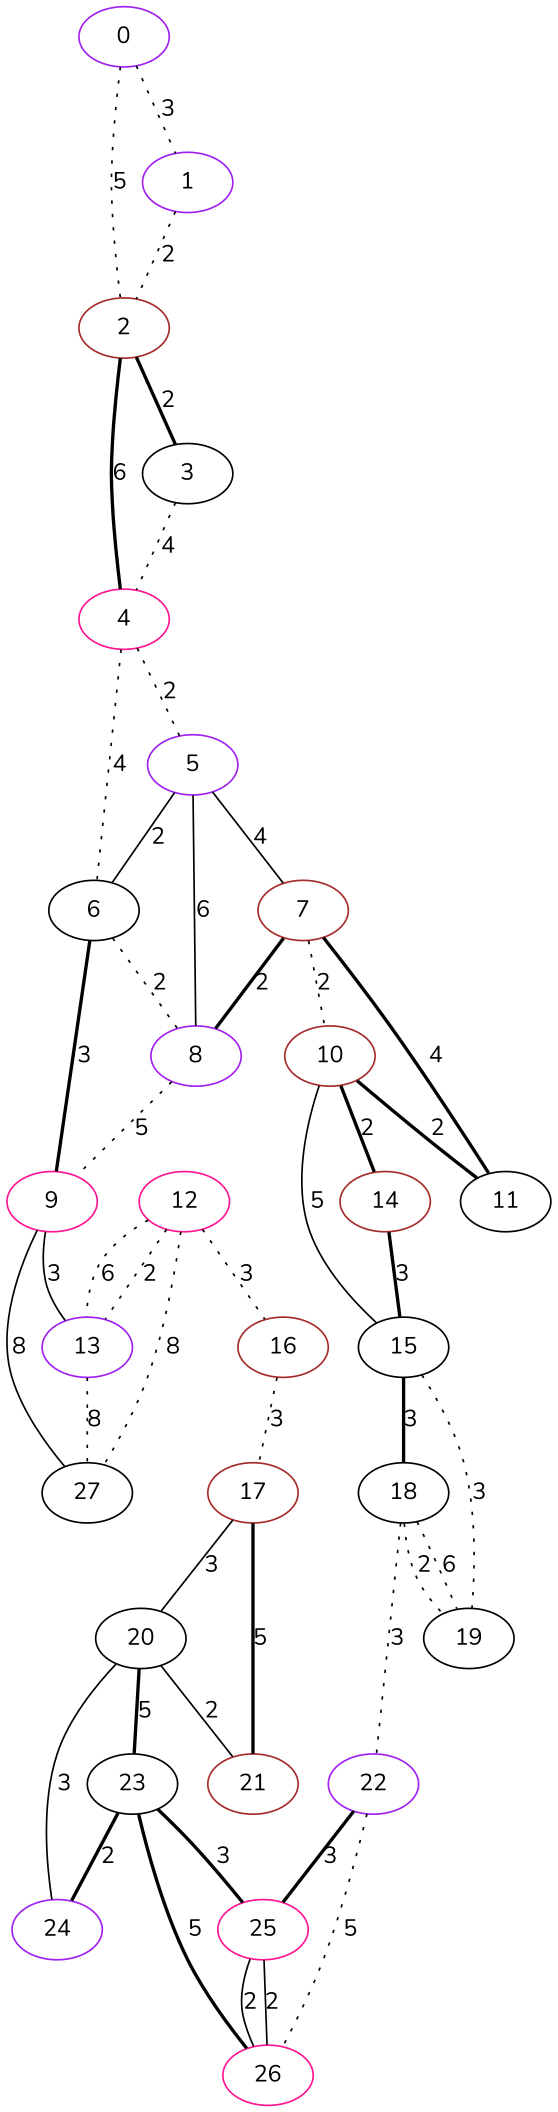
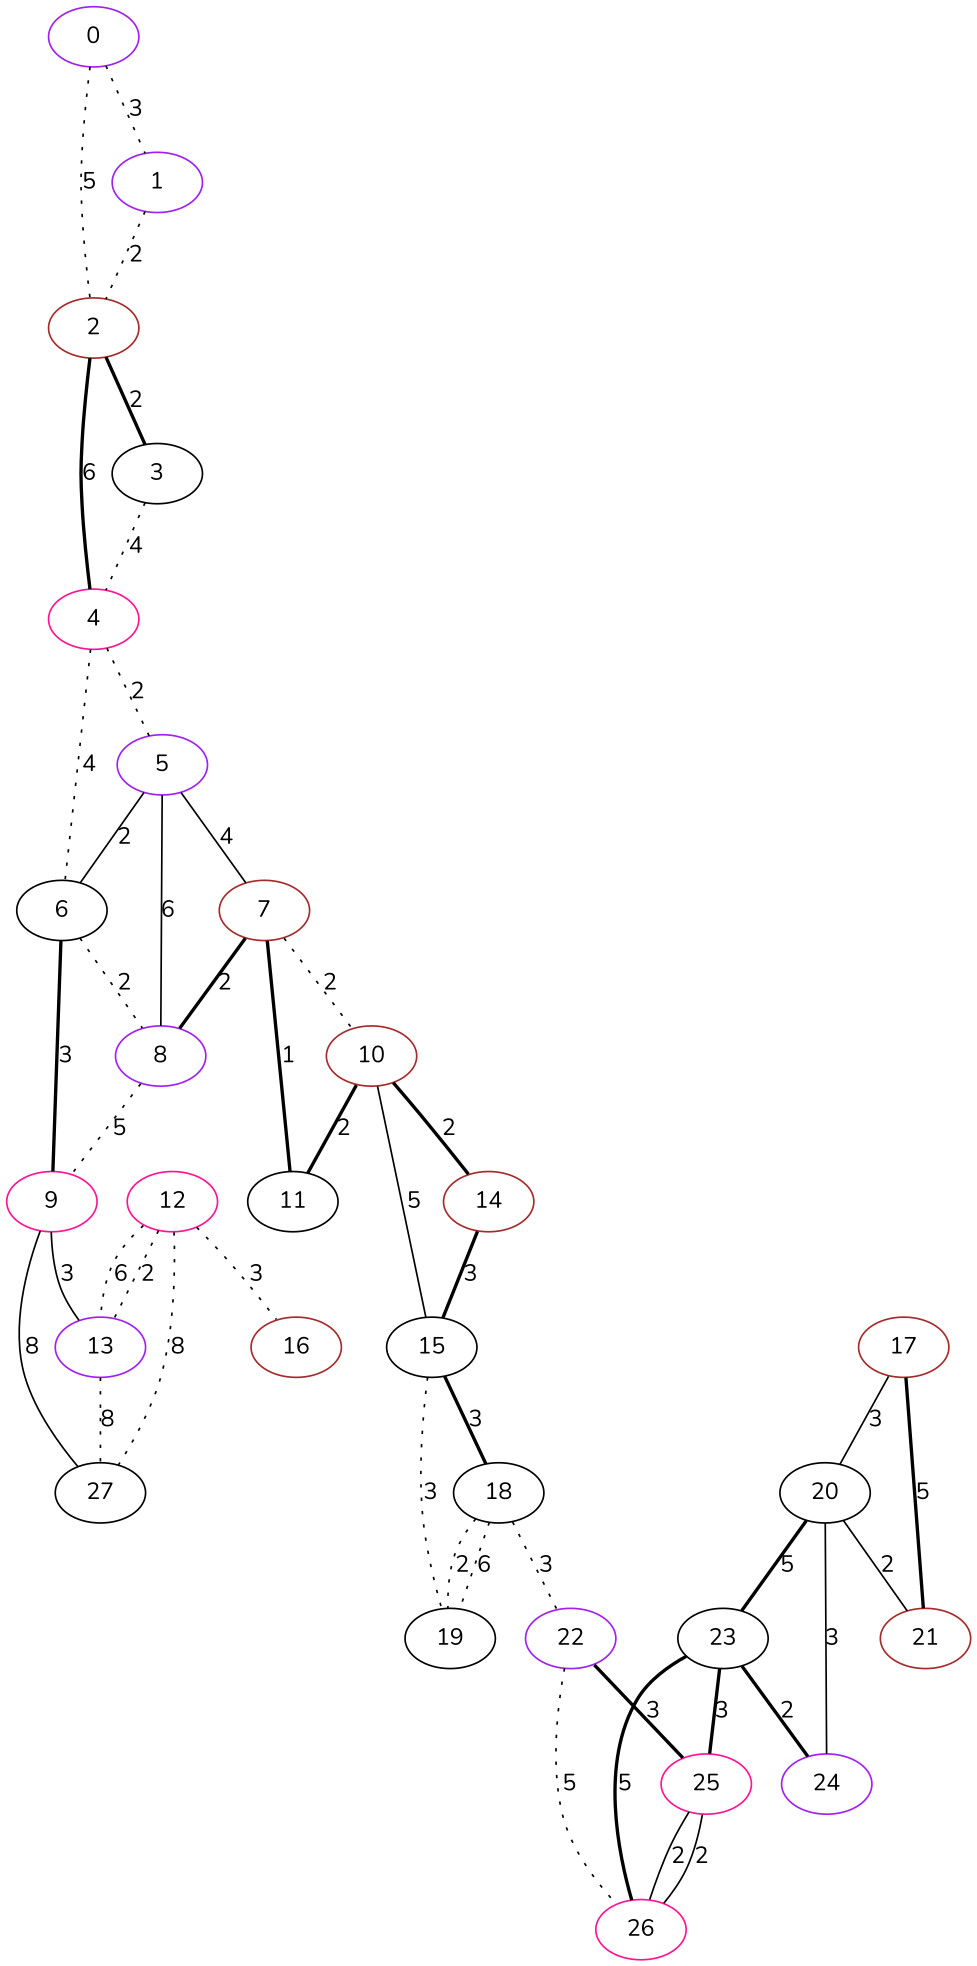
edge "7" -- "11": label "4" -> "1"
edge "16" -- "17": removed, label "3"
